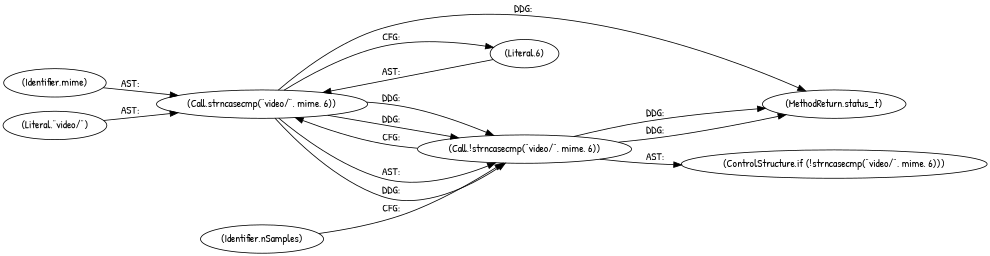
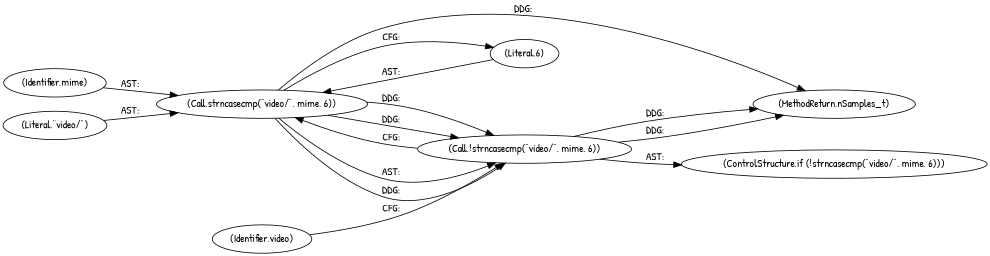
node "(MethodReturn,status_t)": label "(MethodReturn,status_t)" -> "(MethodReturn,nSamples_t)"
node "(Identifier,nSamples)": label "(Identifier,nSamples)" -> "(Identifier,video)"
